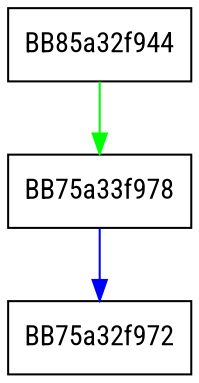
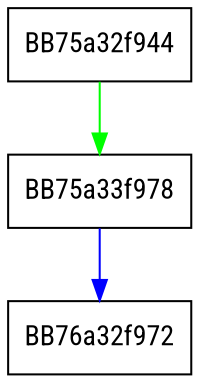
node "BB85a32f944": label "BB85a32f944" -> "BB75a32f944"
node "BB75a32f972": label "BB75a32f972" -> "BB76a32f972"
